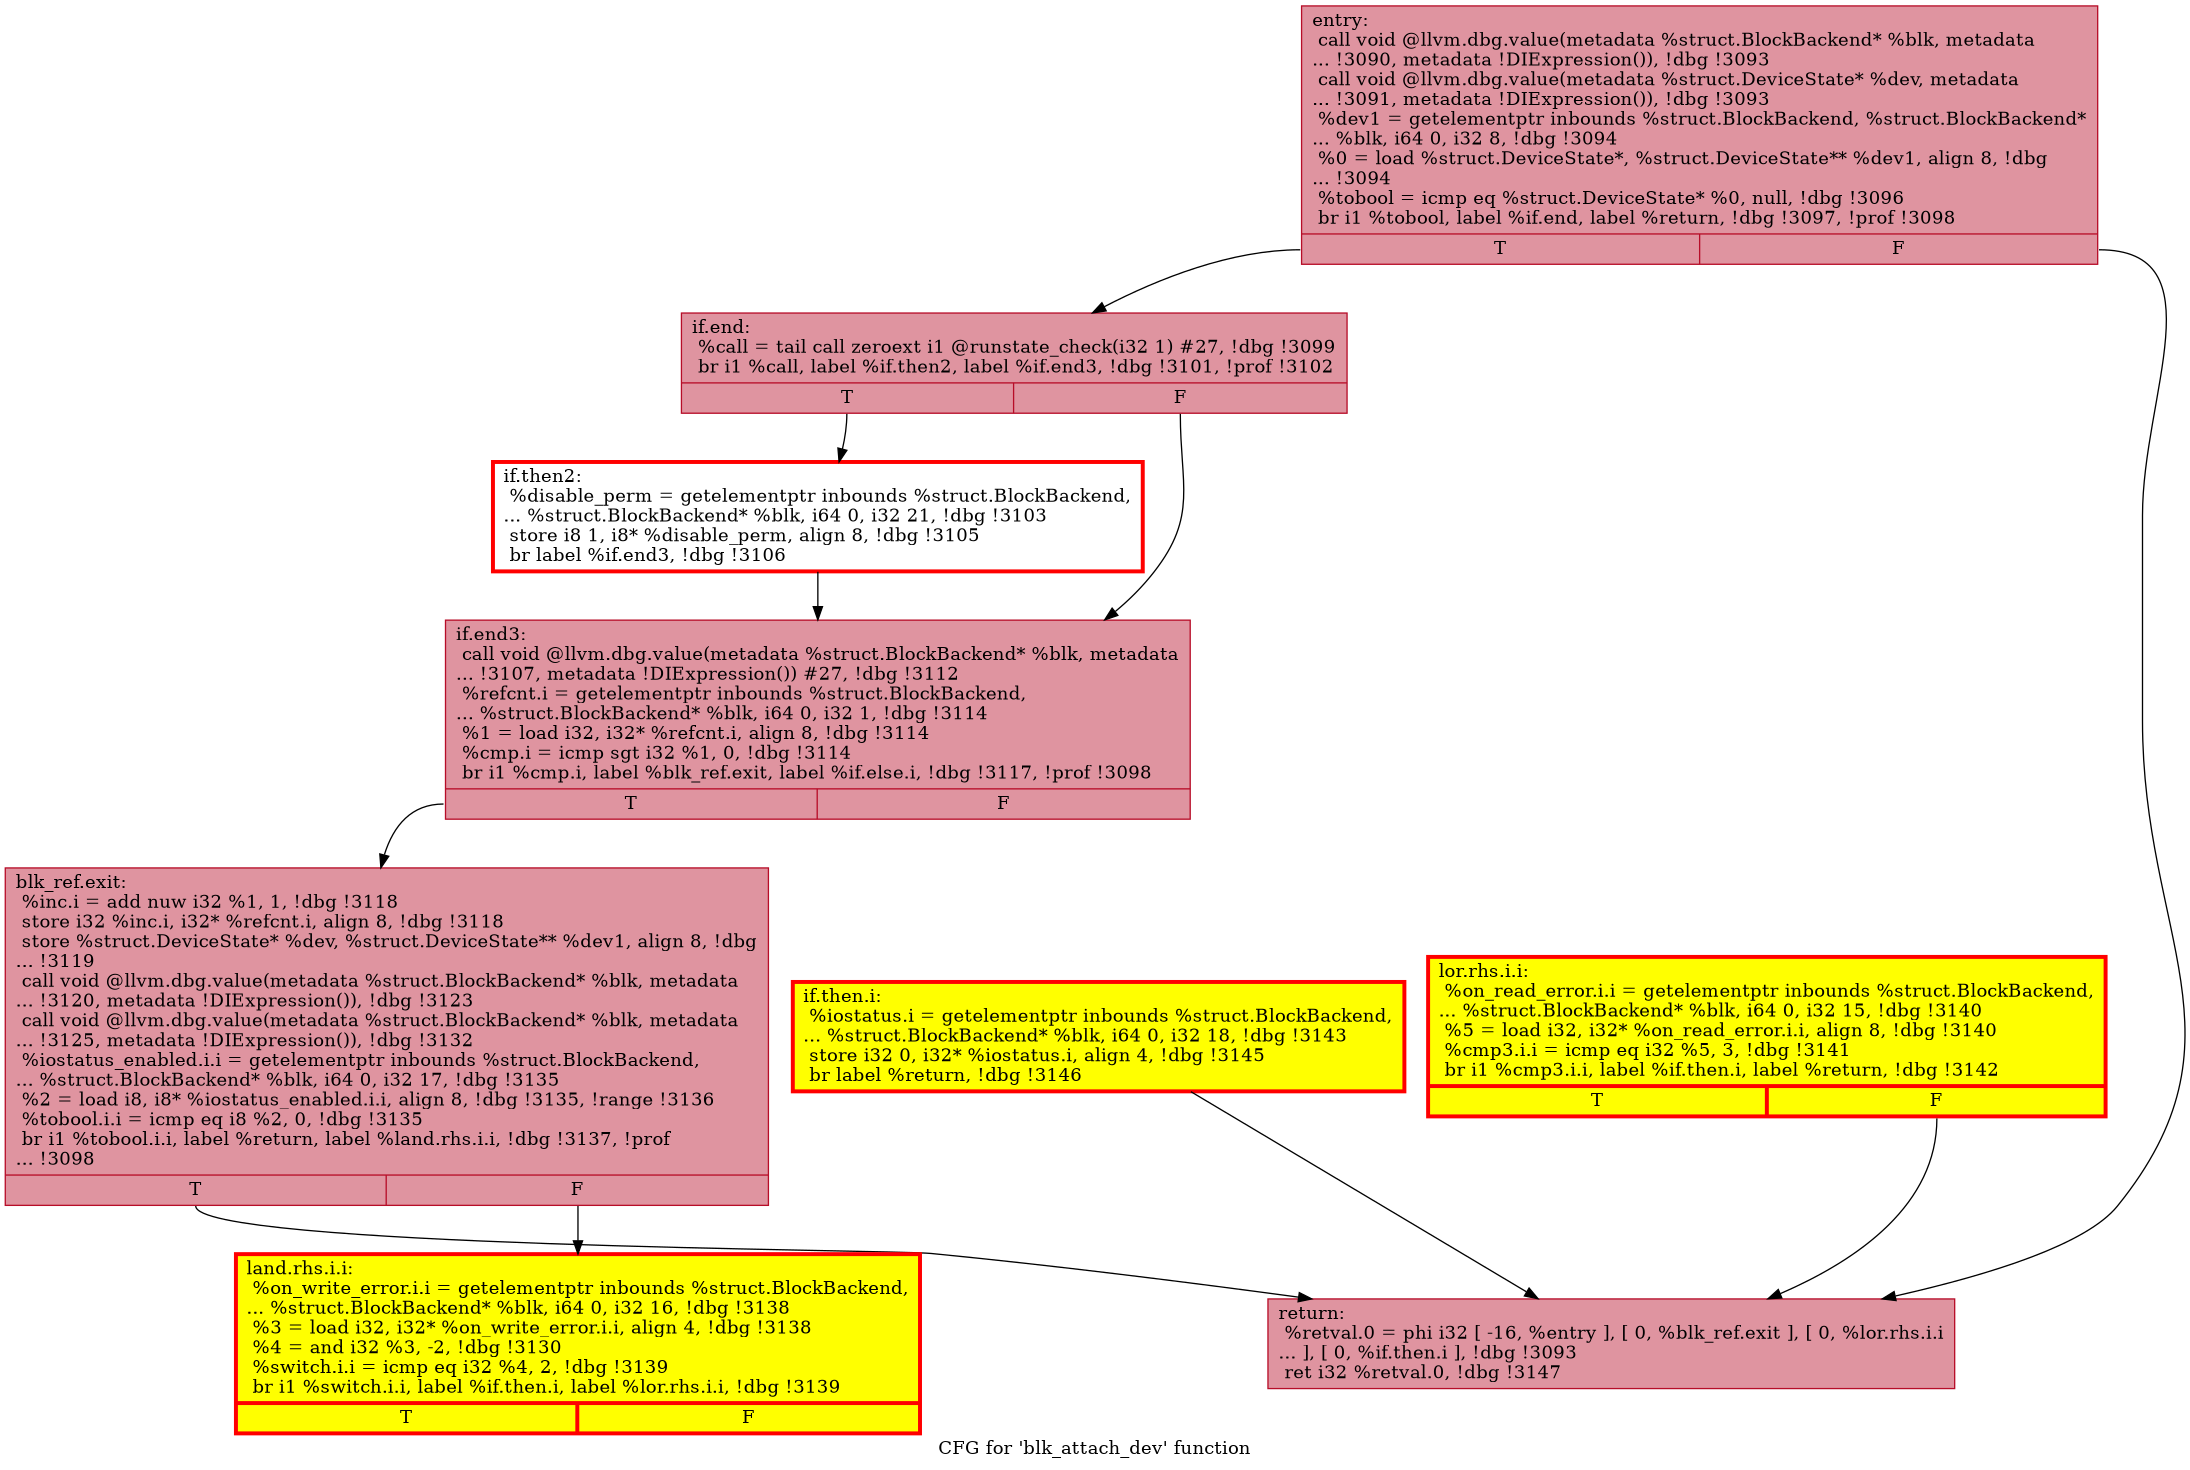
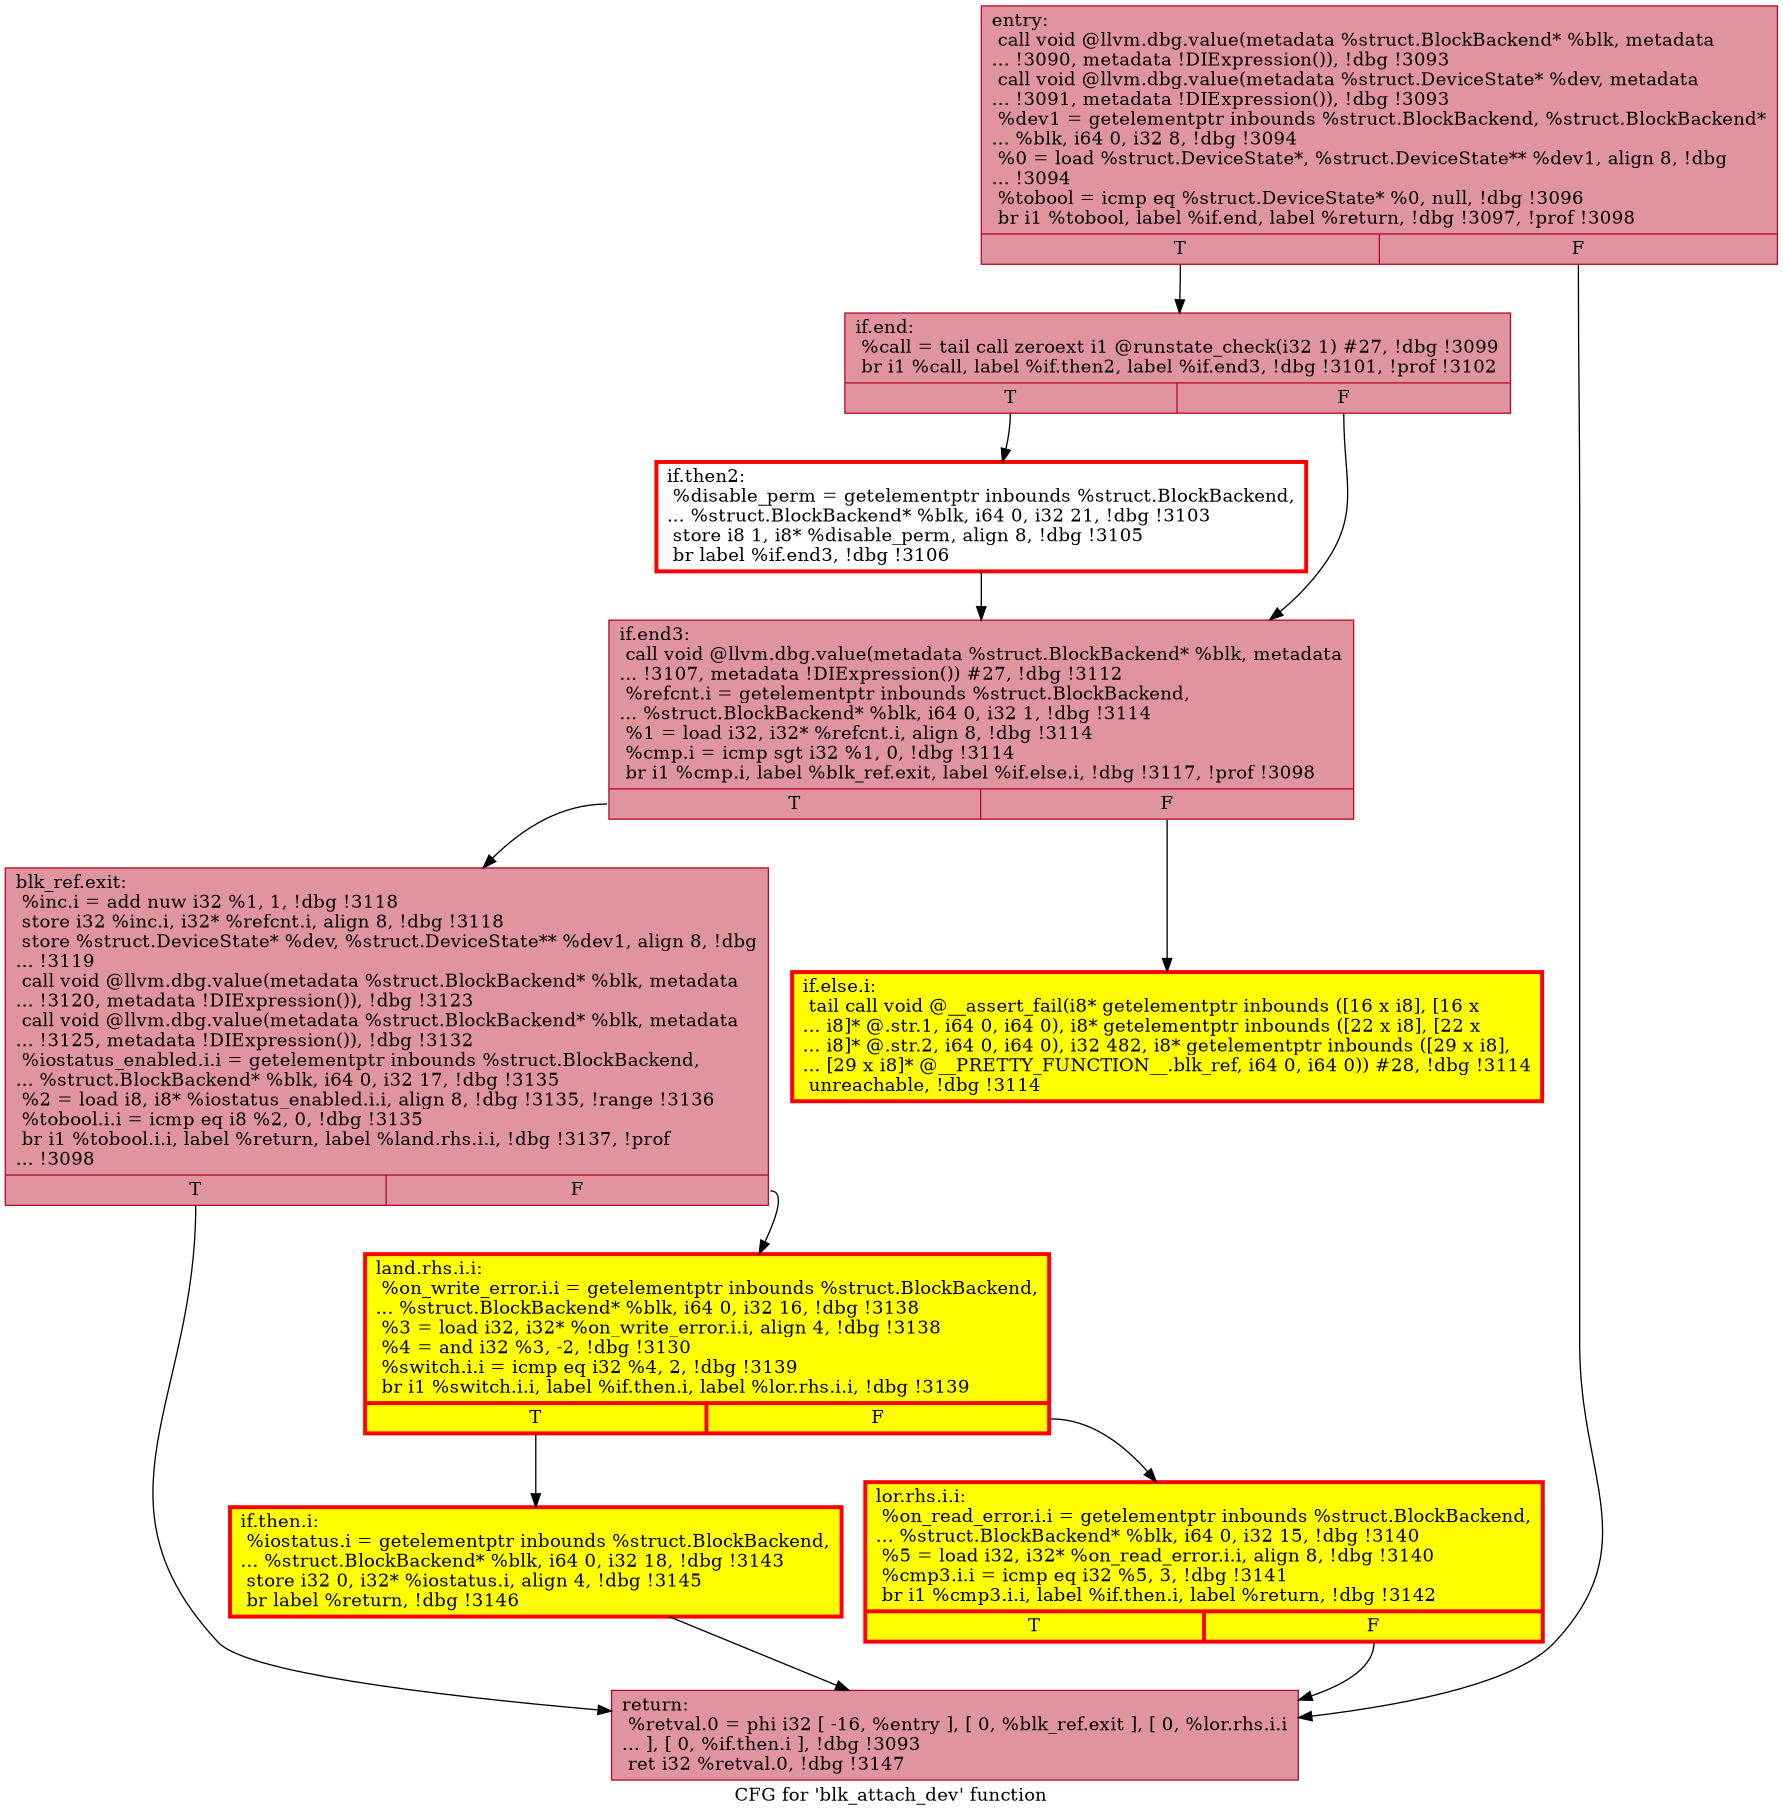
node "if.else.i:": added
edge "land.rhs.i.i:" -> "lor.rhs.i.i:": added
edge "land.rhs.i.i:" -> "if.then.i:": added
